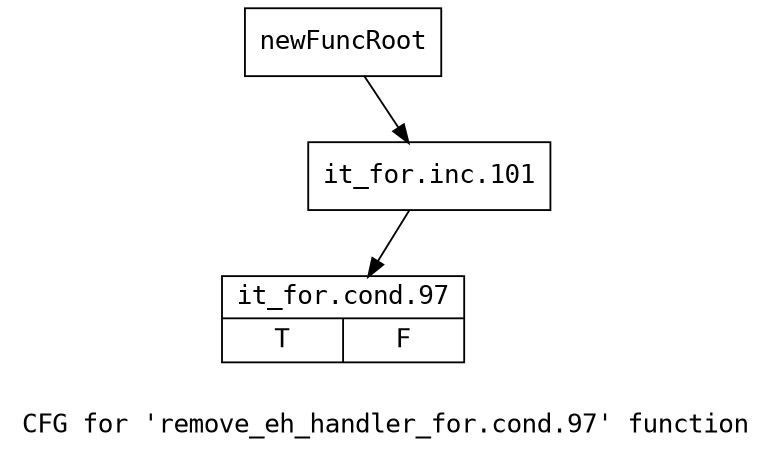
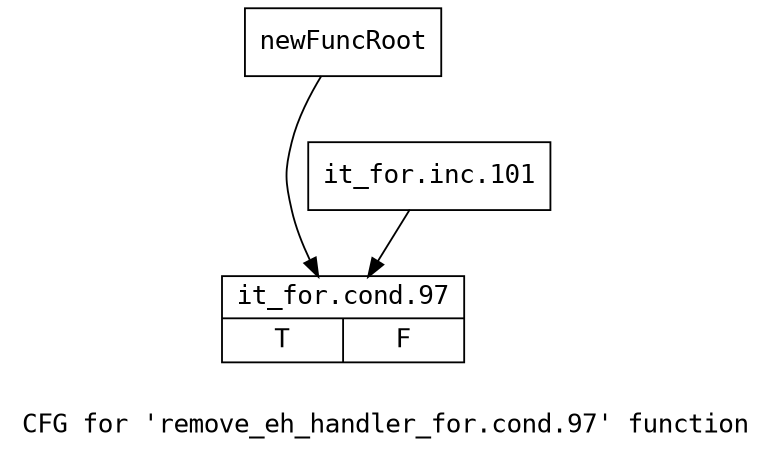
edge "newFuncRoot" -> "it_for.inc.101": now "newFuncRoot" -> "it_for.cond.97"
